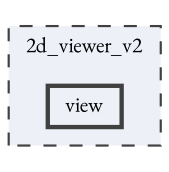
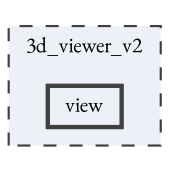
cluster "2d_viewer_v2": label "2d_viewer_v2" -> "3d_viewer_v2"
